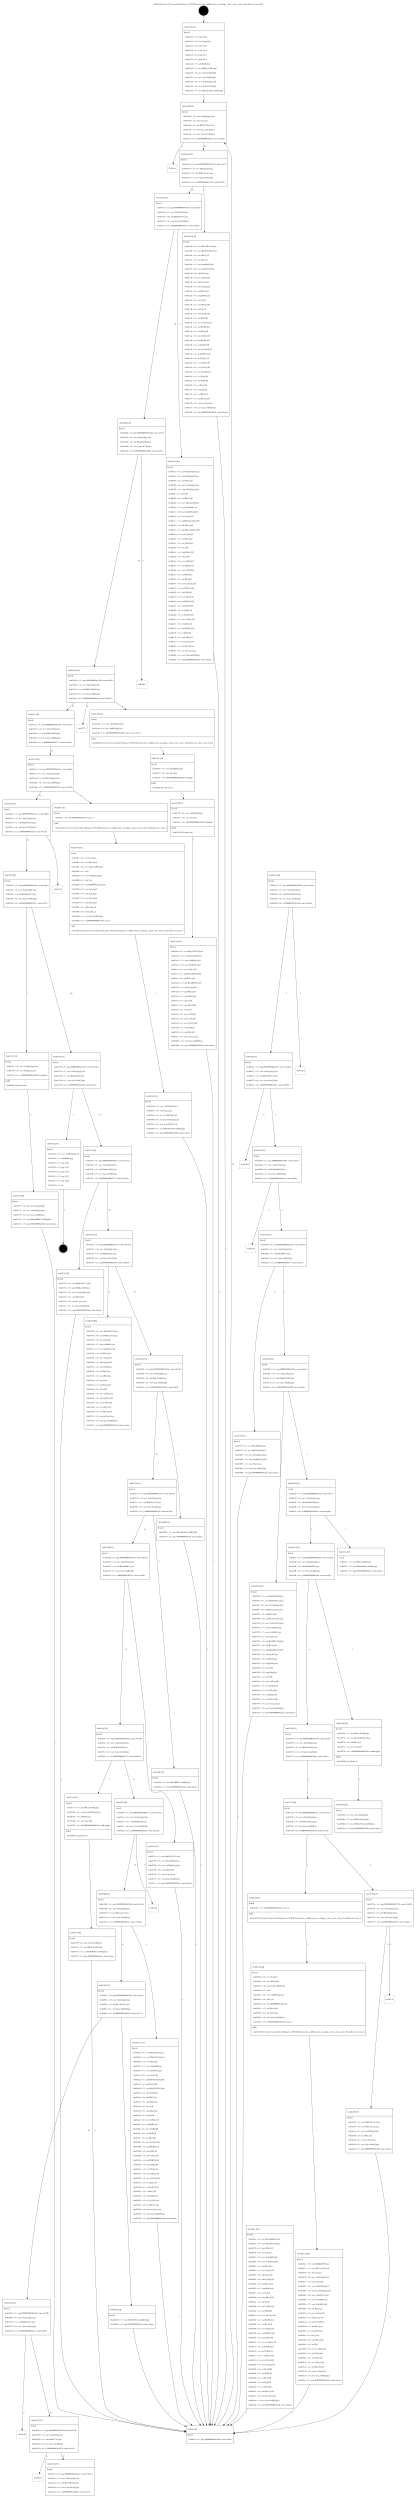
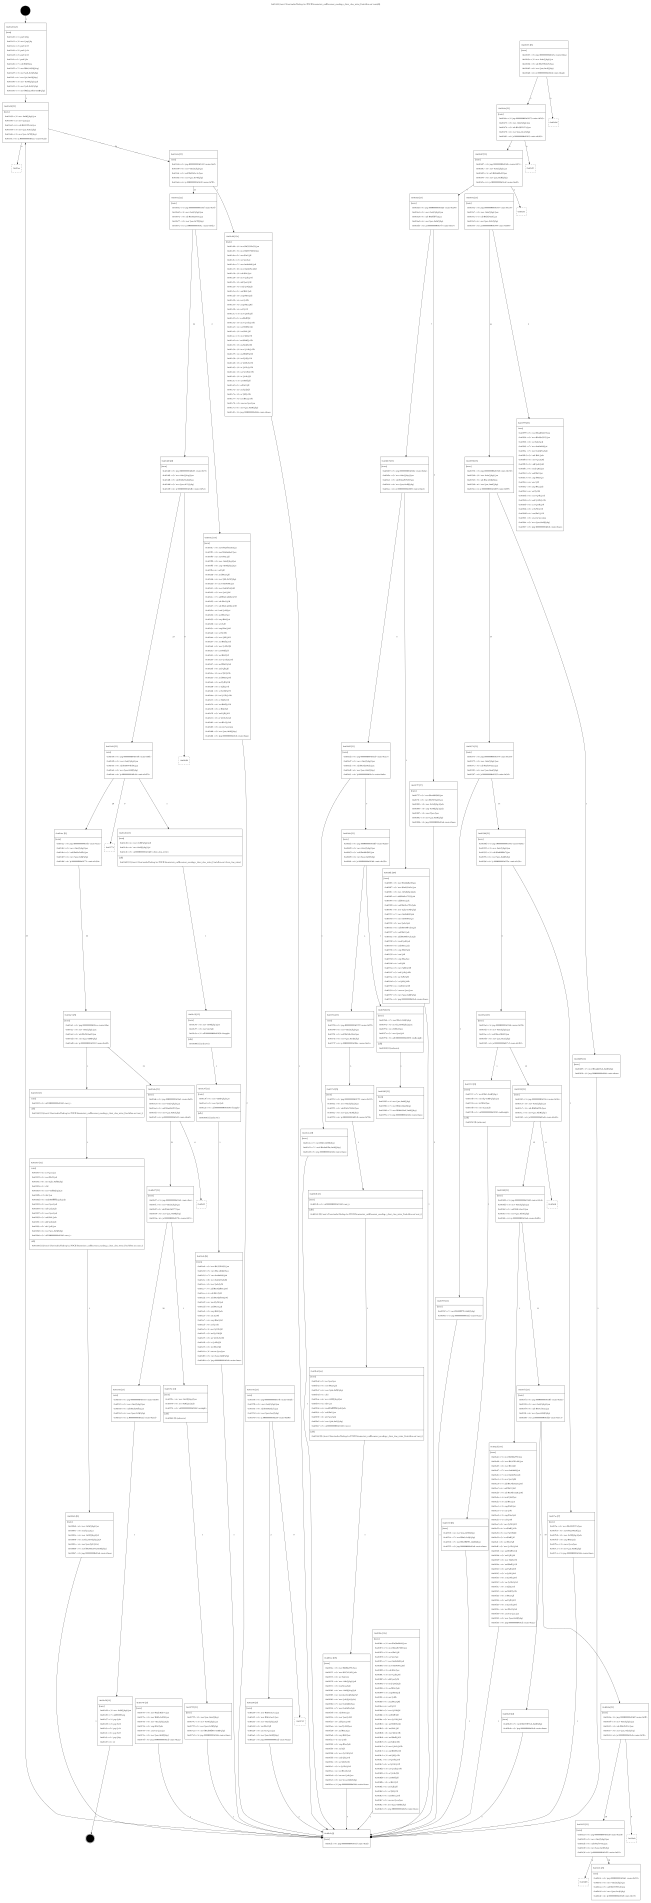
node "0x401529 [25]": removed
edge "0x401e1a [19]" -> "0x401efa [5]": added, label "1"
edge "0x40171d [25]" -> "0x401736 [25]": removed, label "2"
